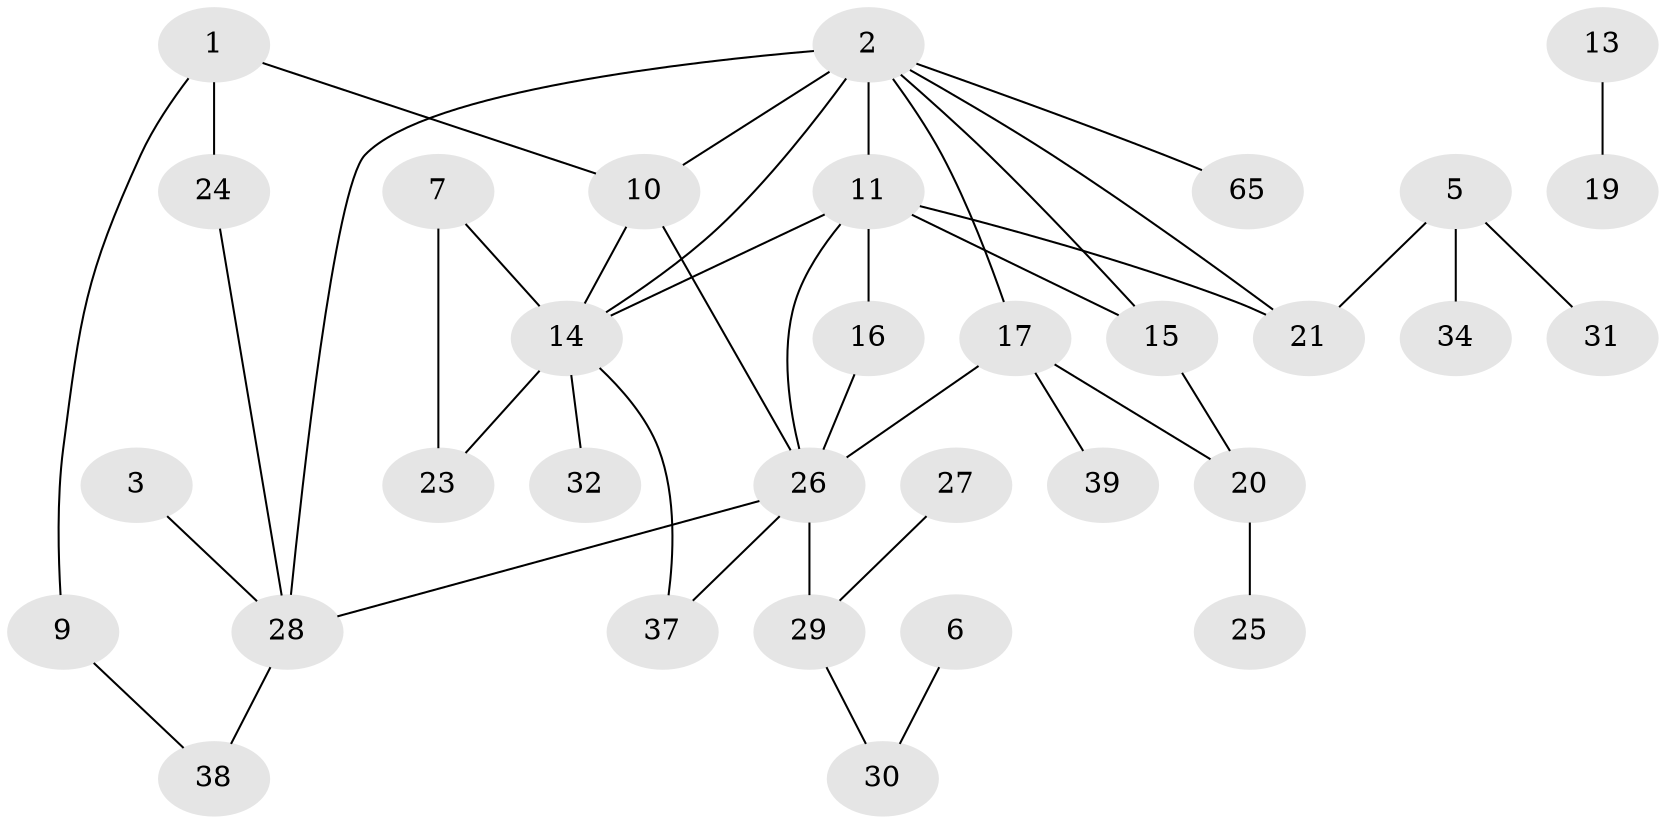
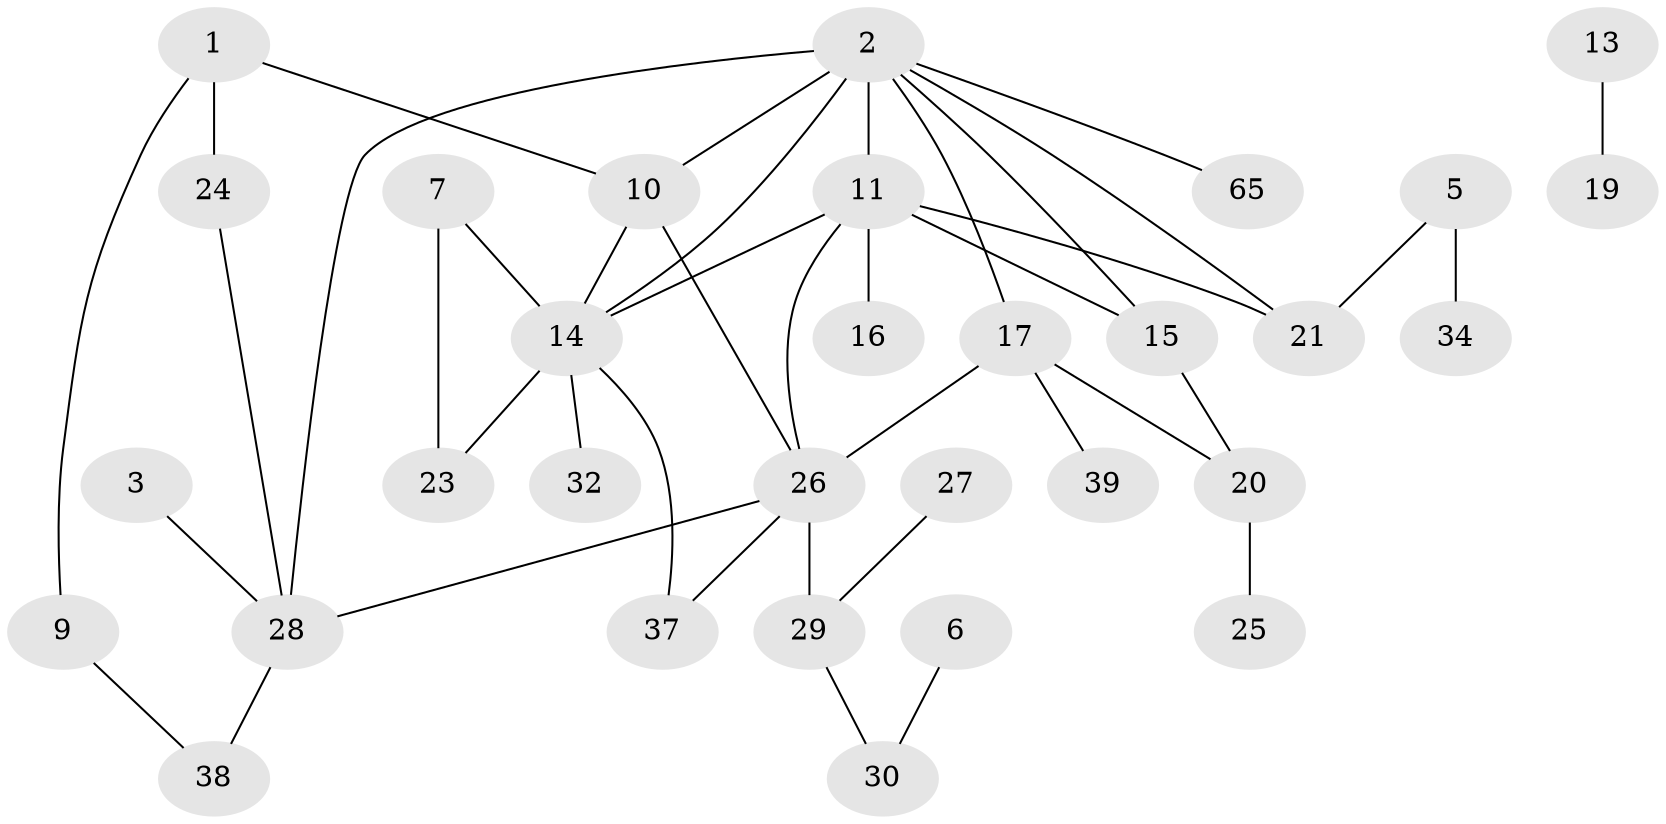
node "31": removed
edge "16" -- "26": removed
